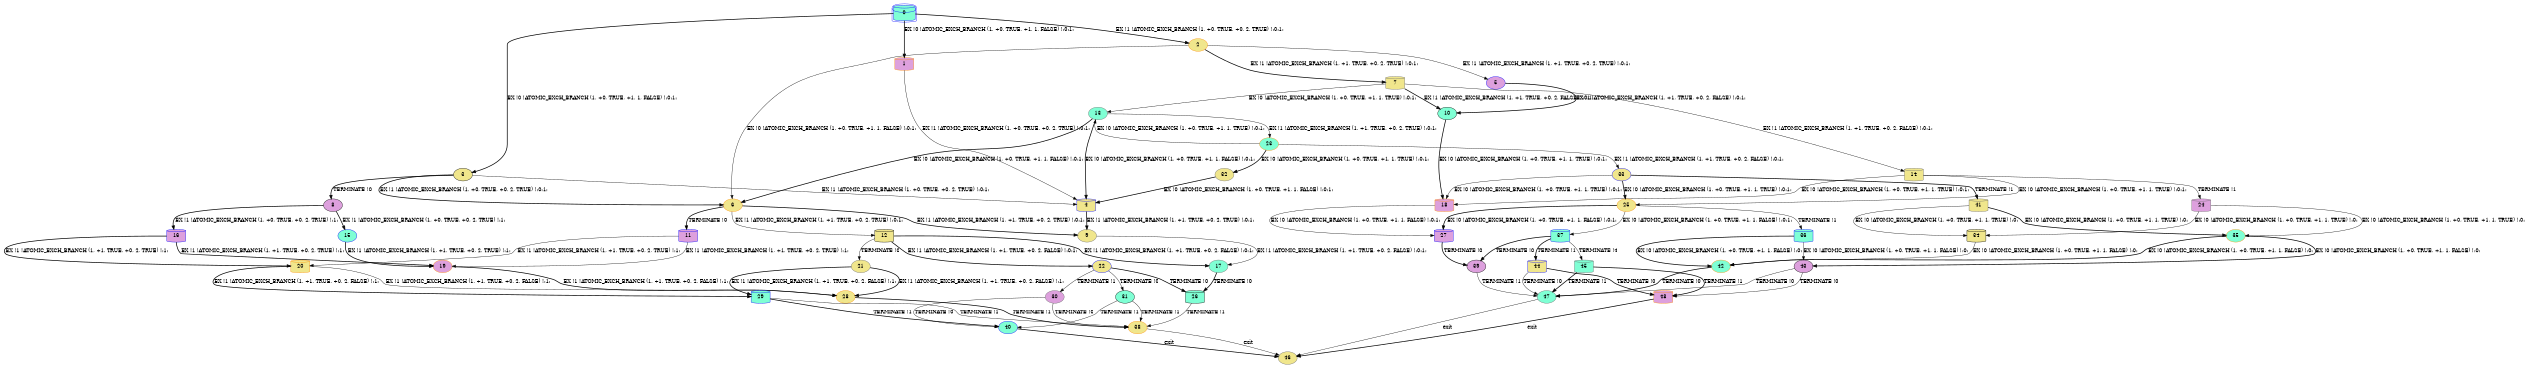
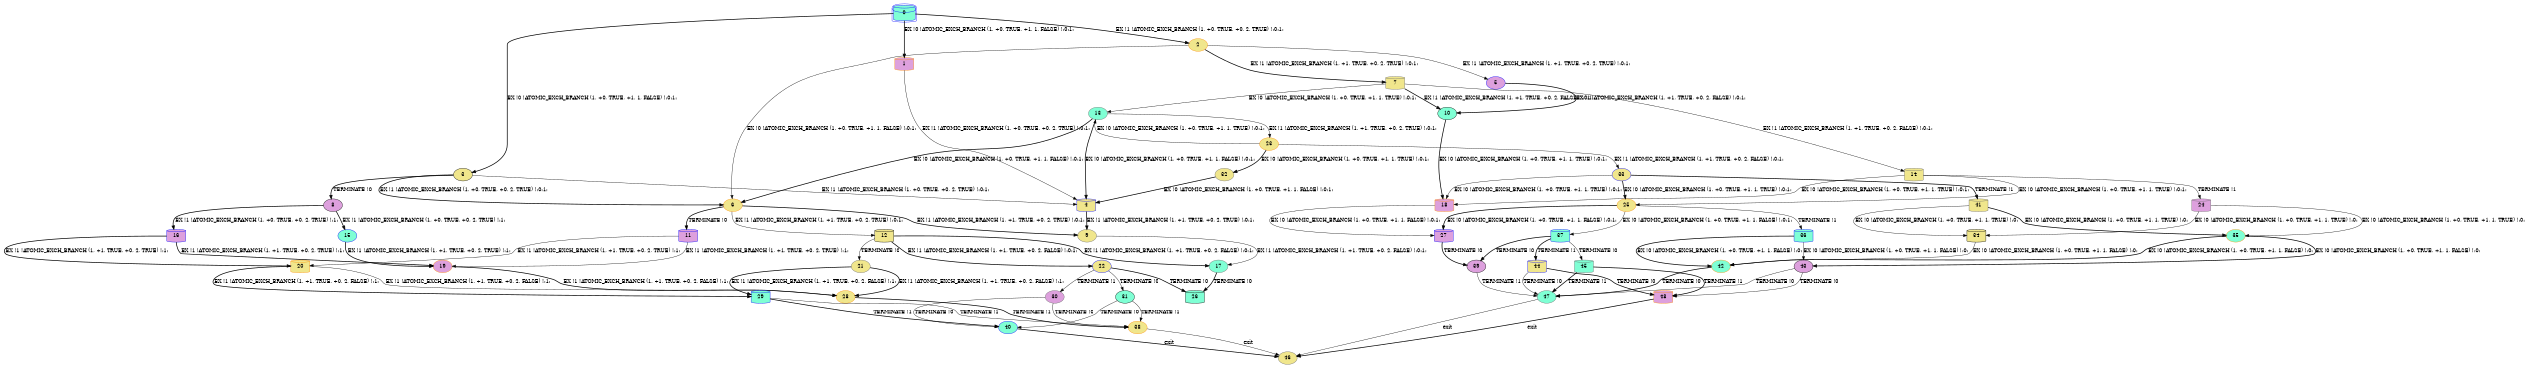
node "23": fillcolor aquamarine -> khaki
edge "37" -> "45": label "TERMINATE !4" -> "TERMINATE !0"
edge "31" -> "40": label "TERMINATE !1" -> "TERMINATE !0"
edge "26" -> "38": removed, label "TERMINATE !1"
